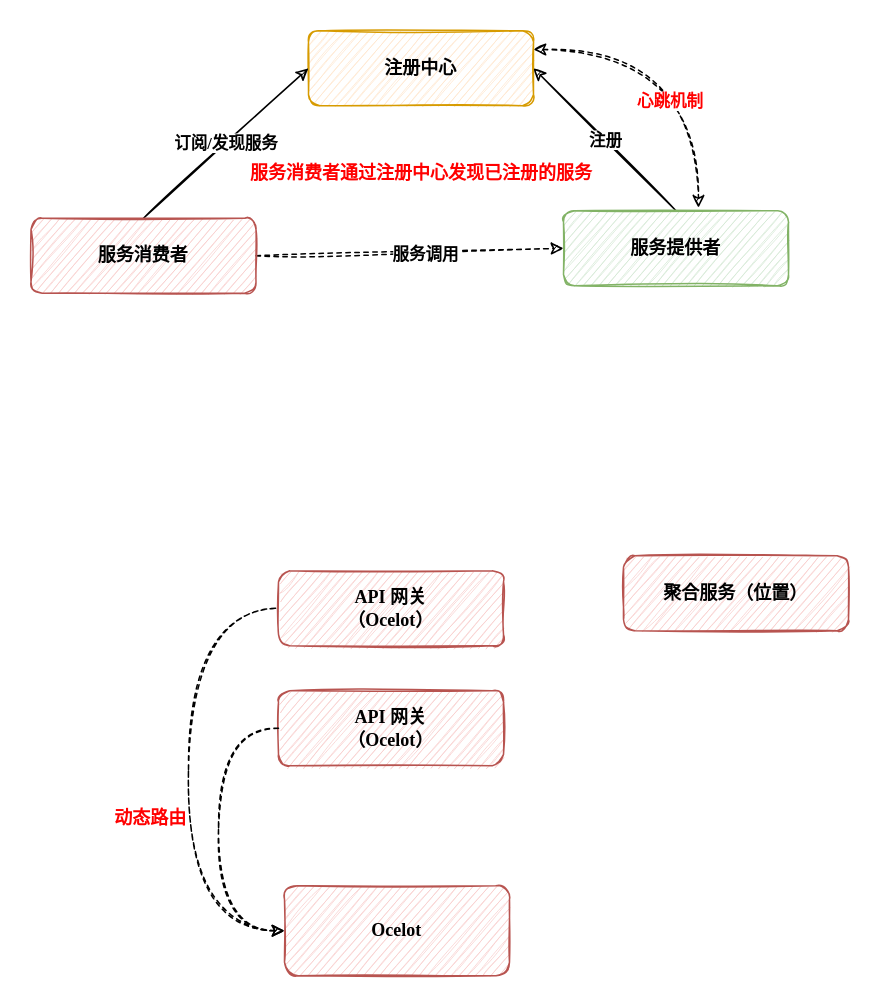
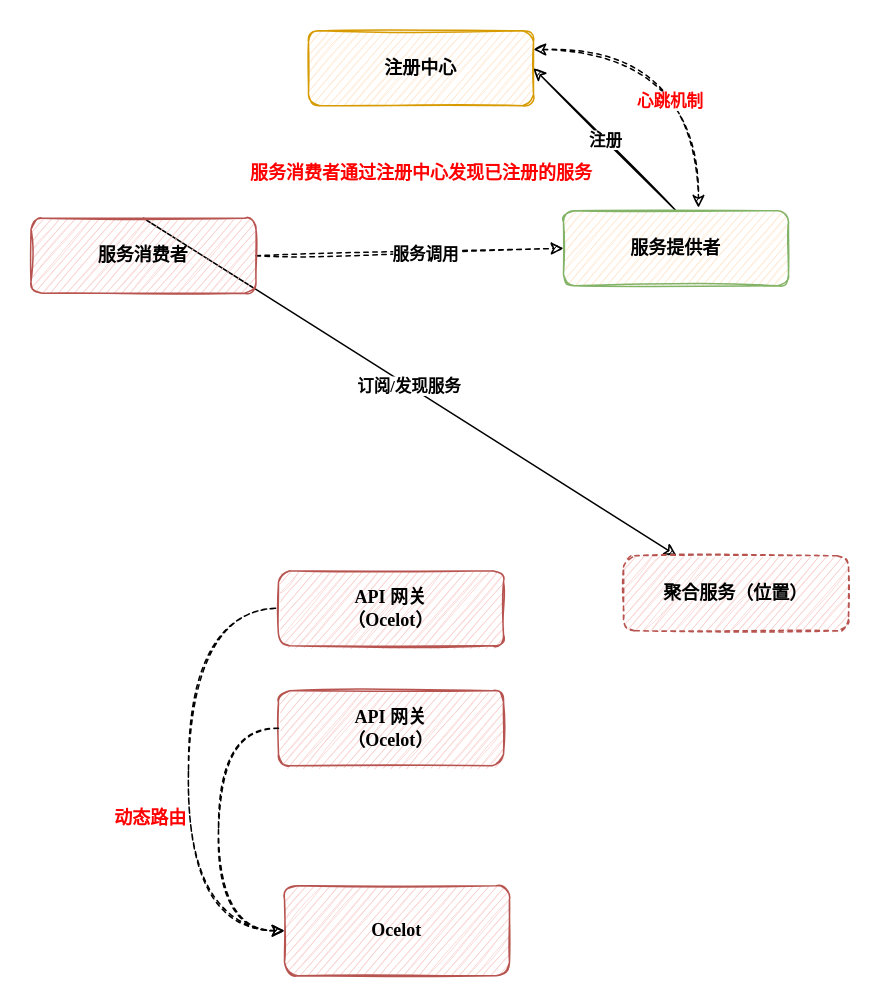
edge "服务消费者" -> "注册中心": now "服务消费者" -> "聚合服务（位置）"
node "服务提供者": fillcolor #d5e8d4 -> #ffe6cc
node "聚合服务（位置）": style solid -> dashed
